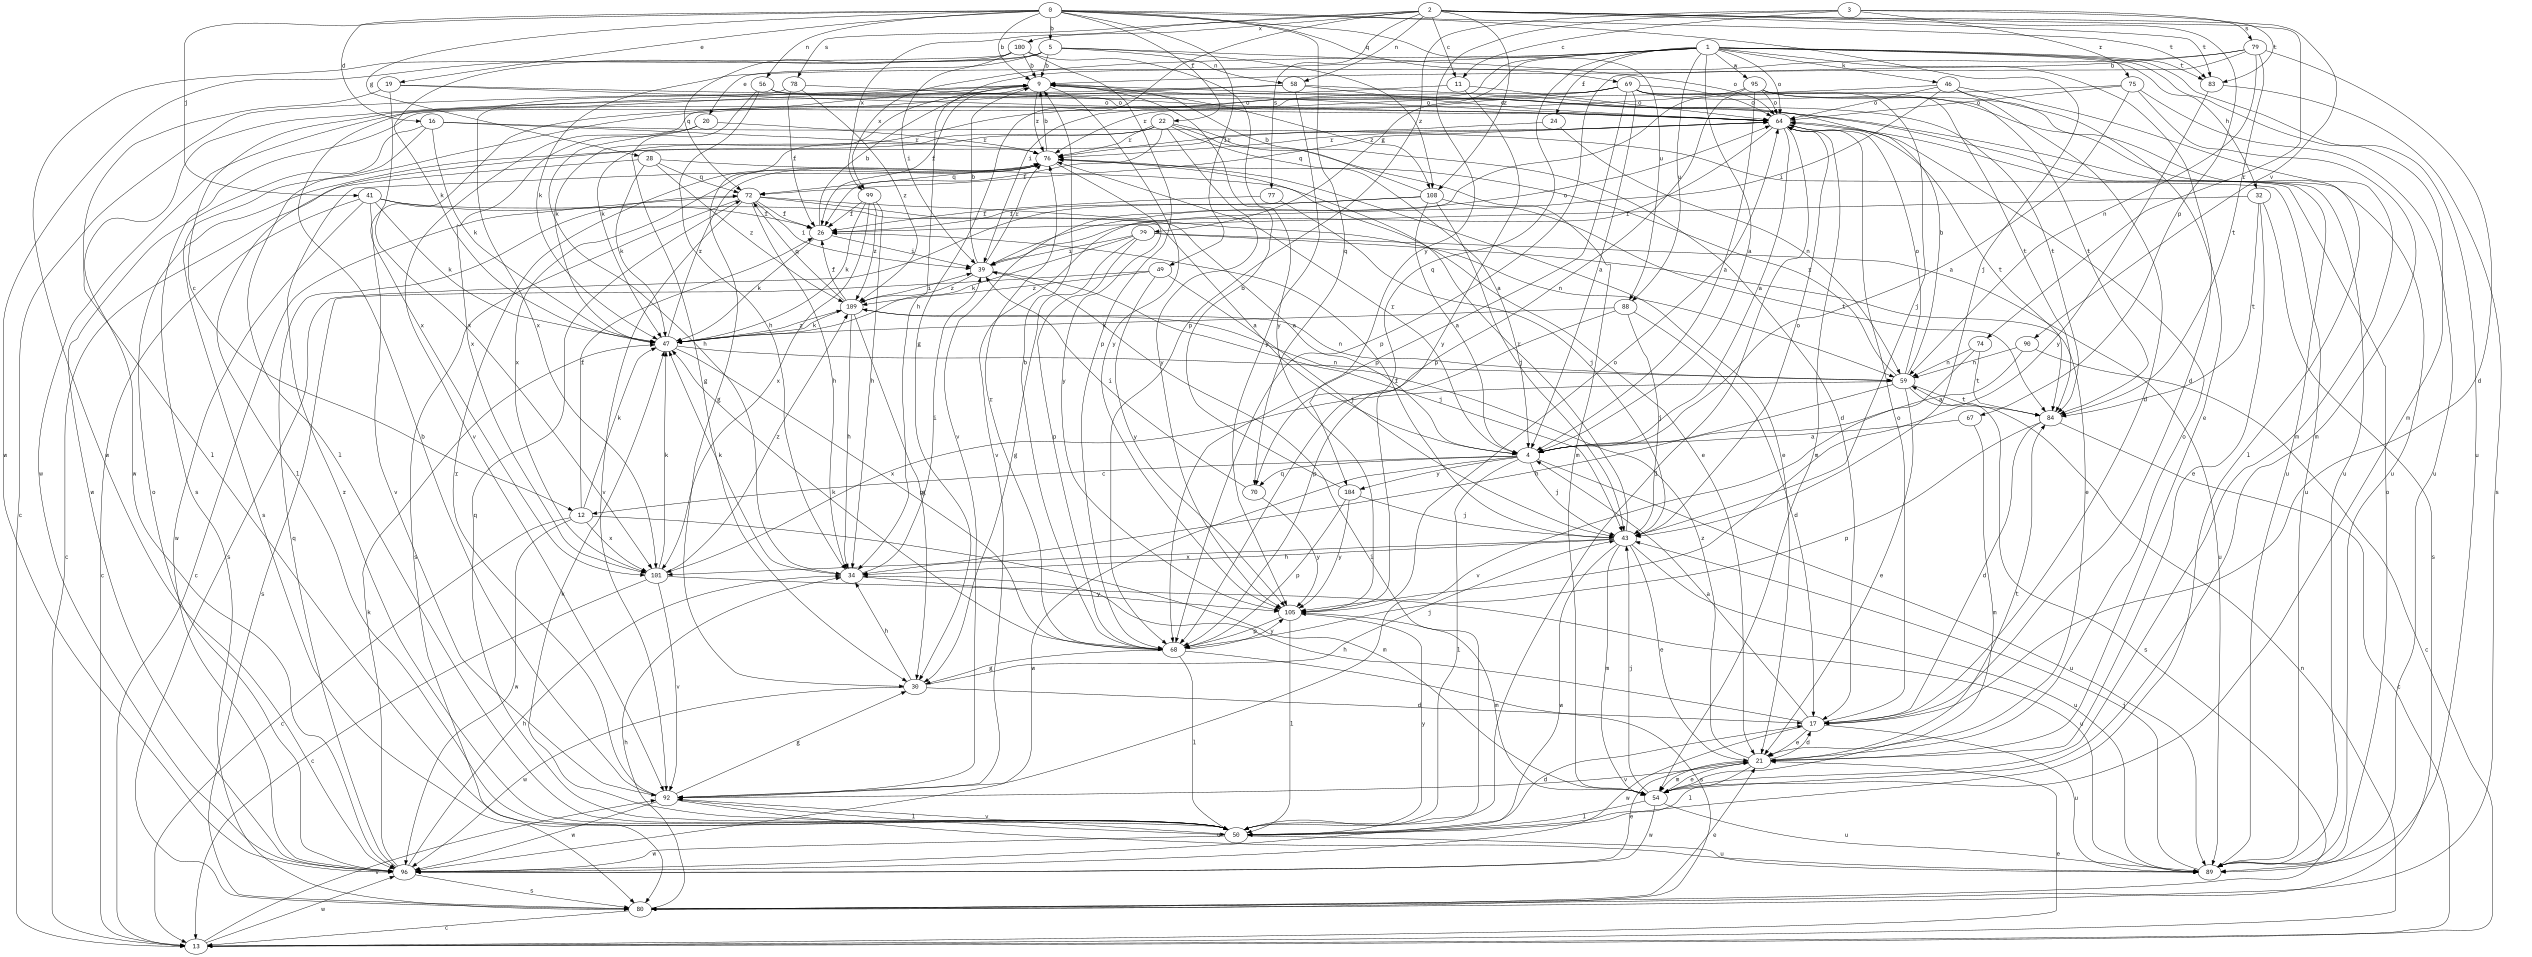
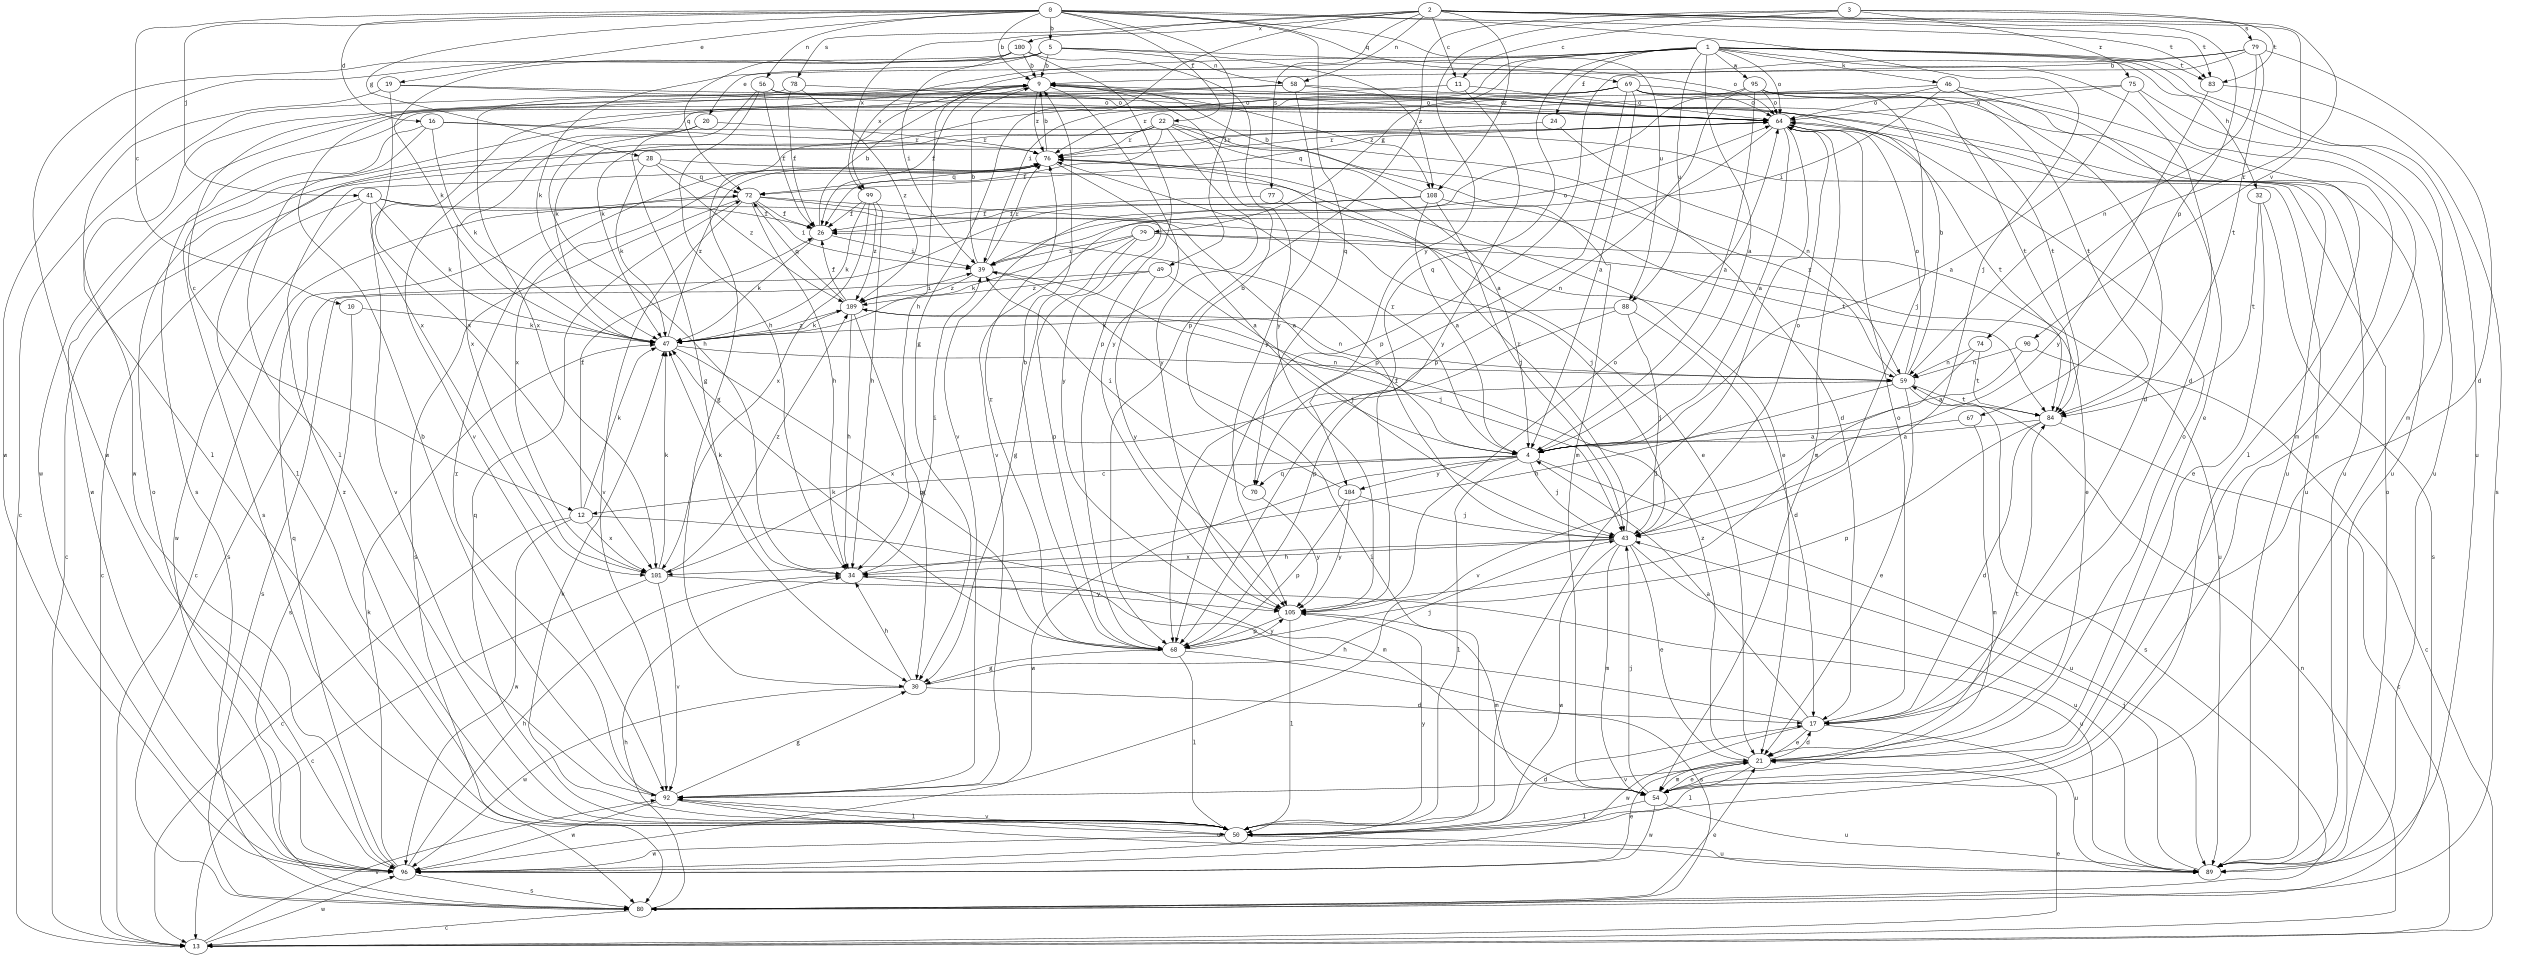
edge "32" -> "26": now "56" -> "26"
node "10": added
edge "84" -> "4": added, label "a"
